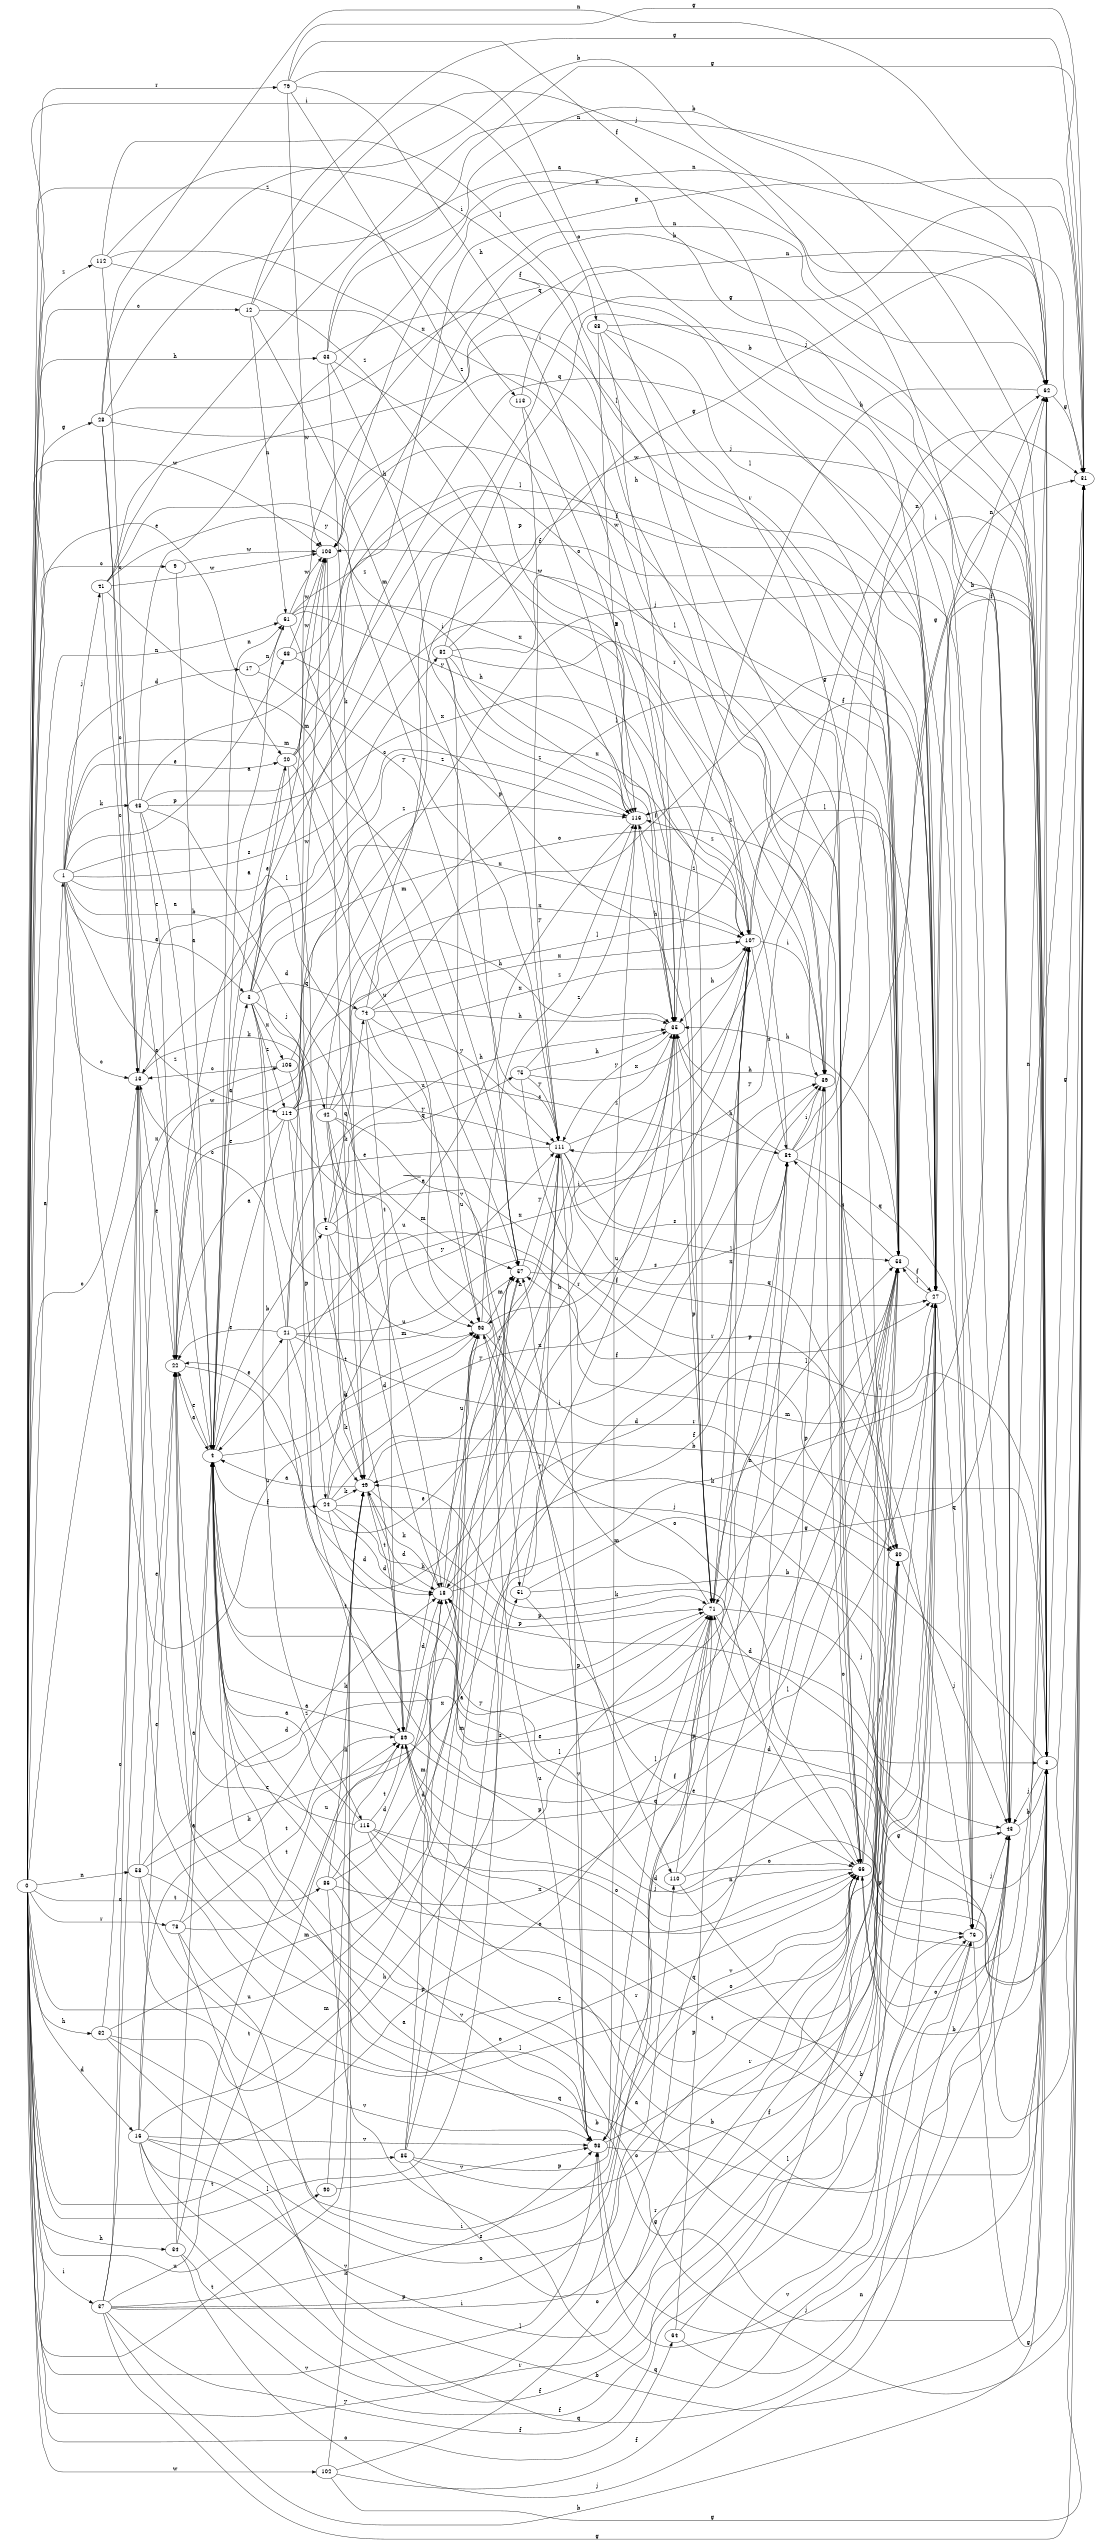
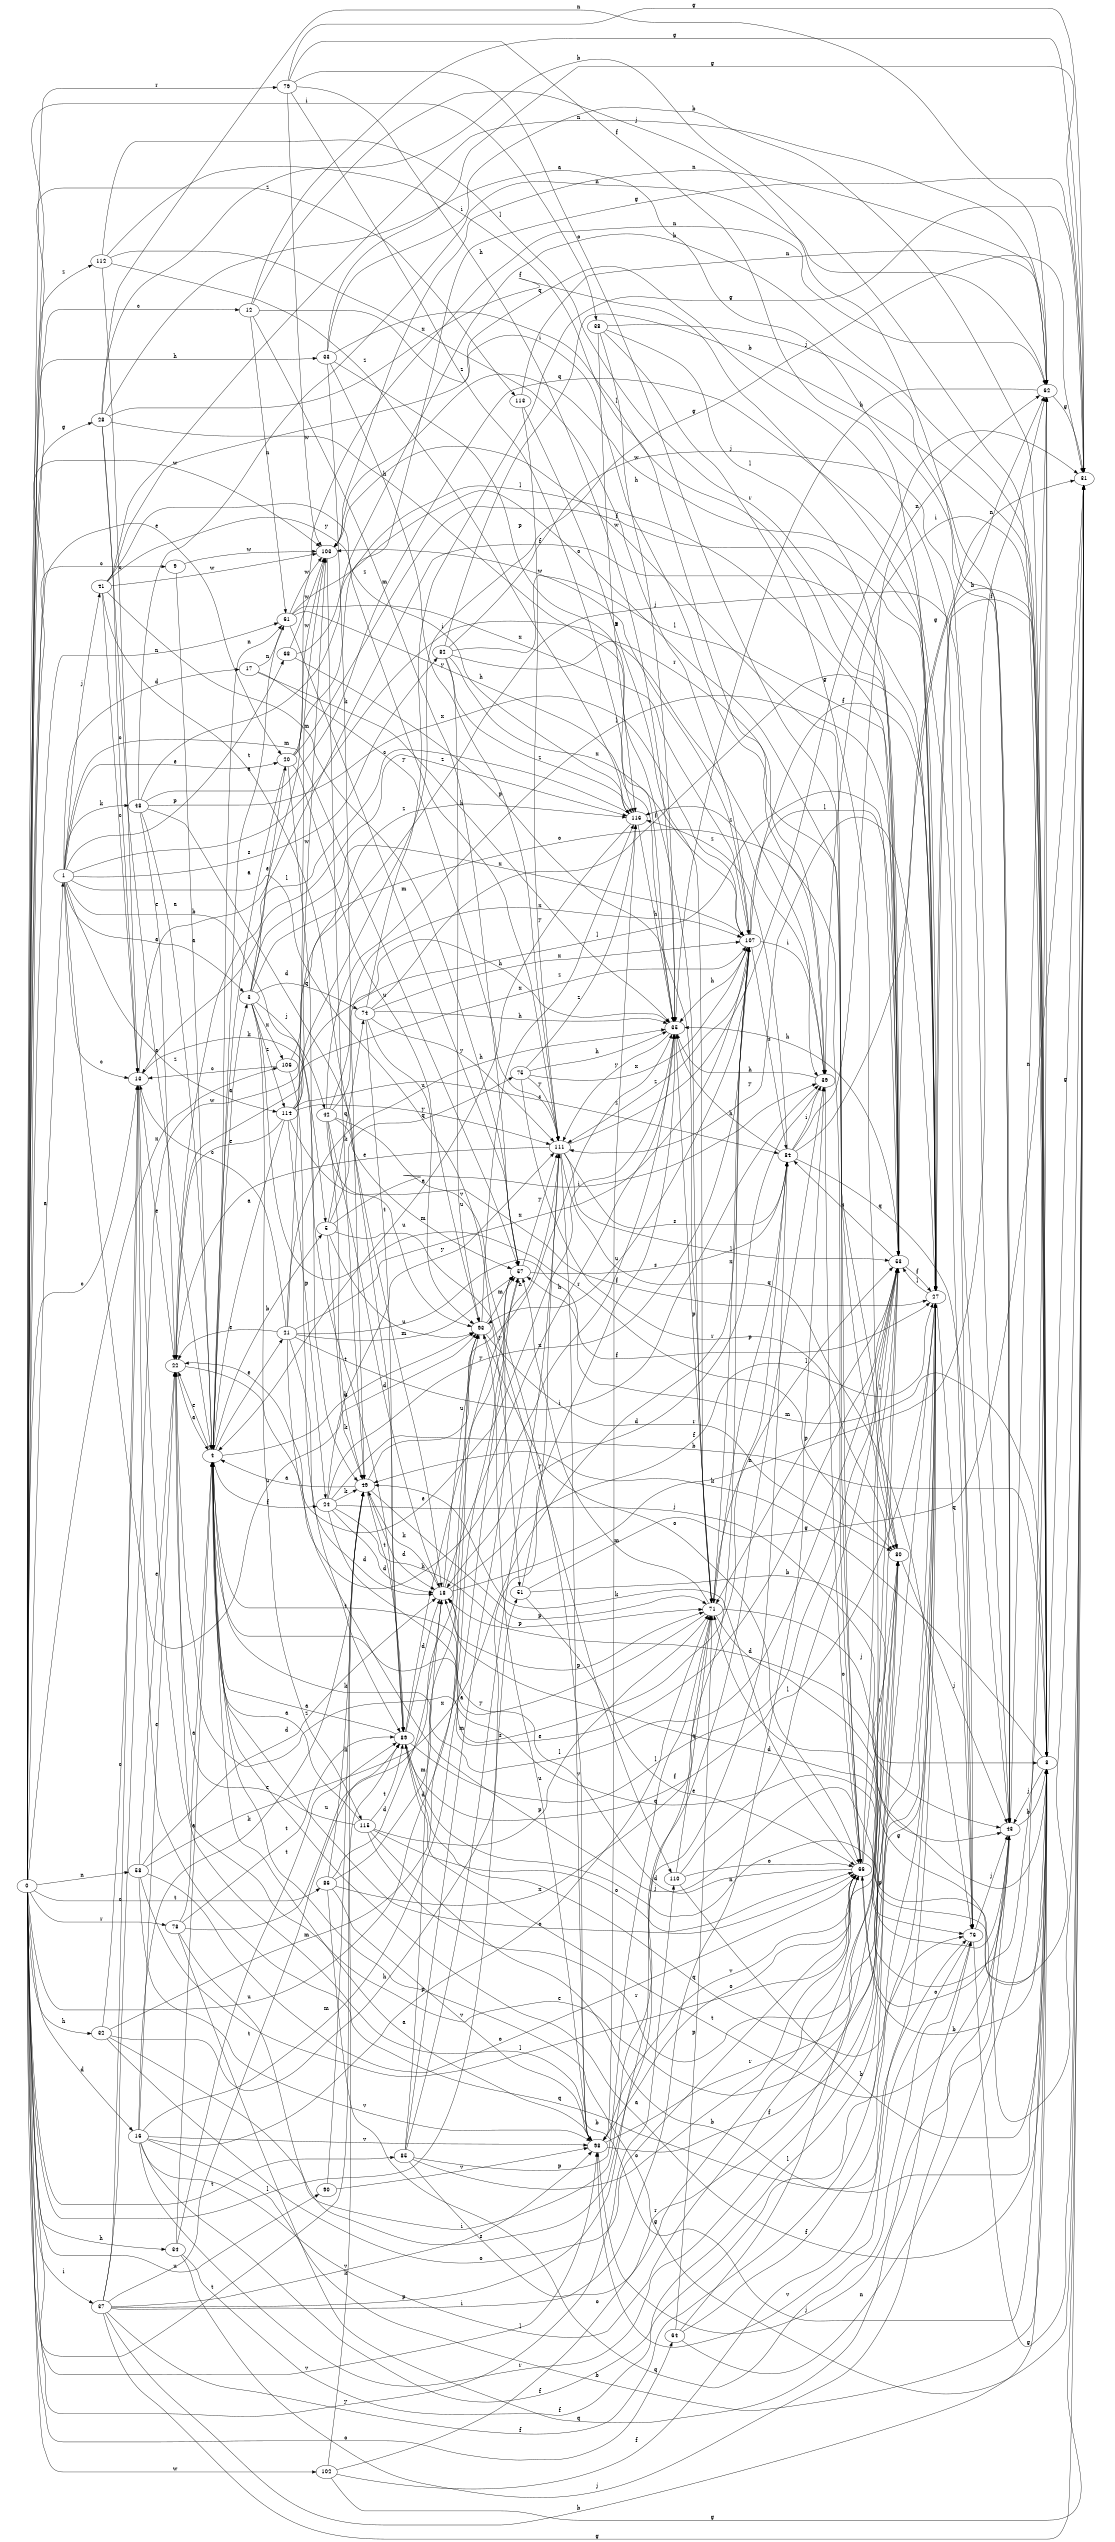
edge "17" -> "35": added, label "h"
edge "107" -> "116": now "107" -> "111"
edge "41" -> "89": added, label "t"
edge "110" -> "71": label "p" -> "q"
edge "64" -> "27": added, label "f"
